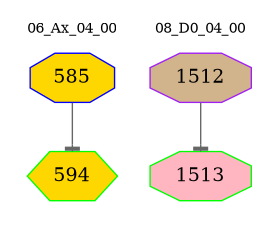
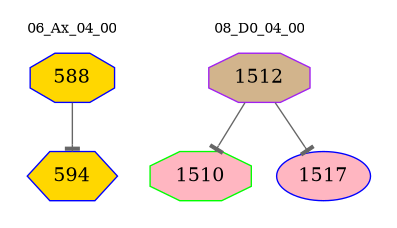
node "585": label "585" -> "588"
node "594": color green -> blue
node "1513": label "1513" -> "1510"
node "1517": added
